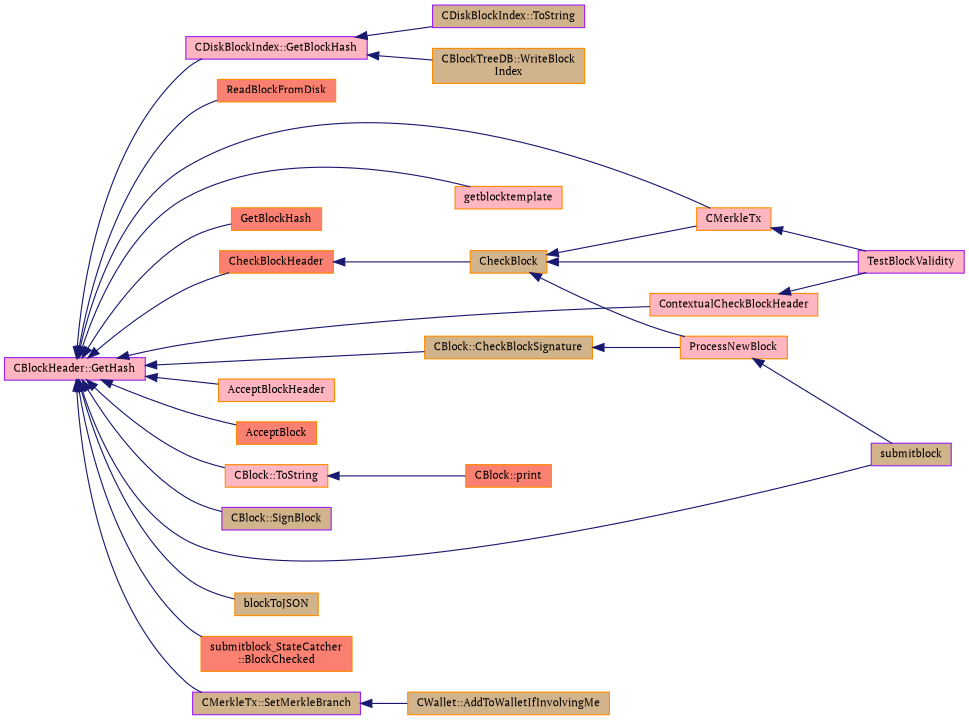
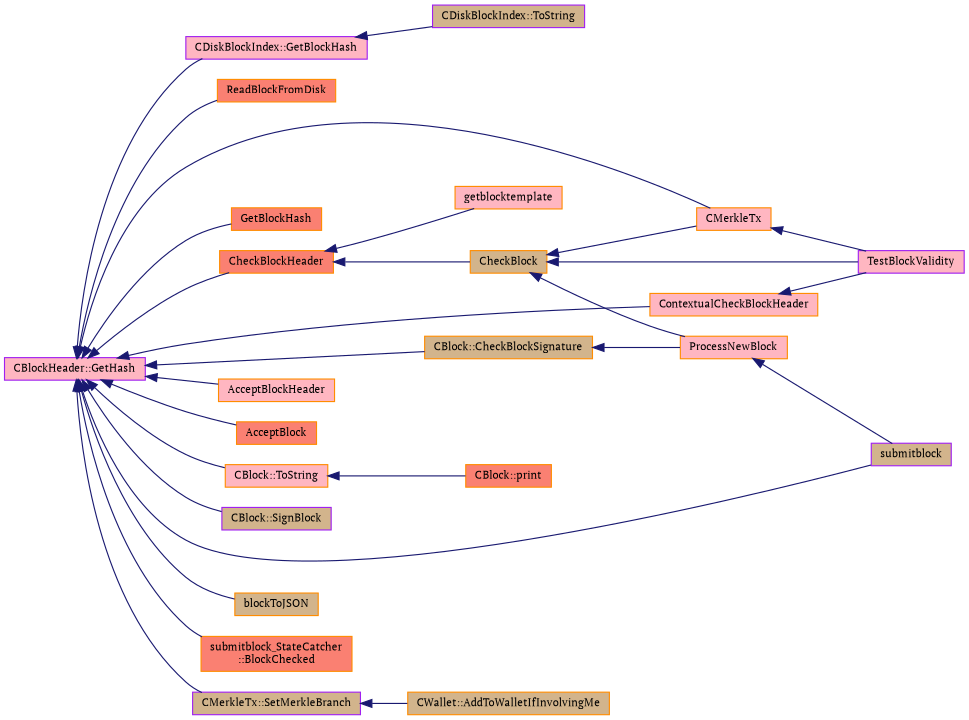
node "CBlockTreeDB::WriteBlock Index": removed
edge "getblocktemplate" -> "CBlockHeader::GetHash": now "getblocktemplate" -> "CheckBlockHeader"
